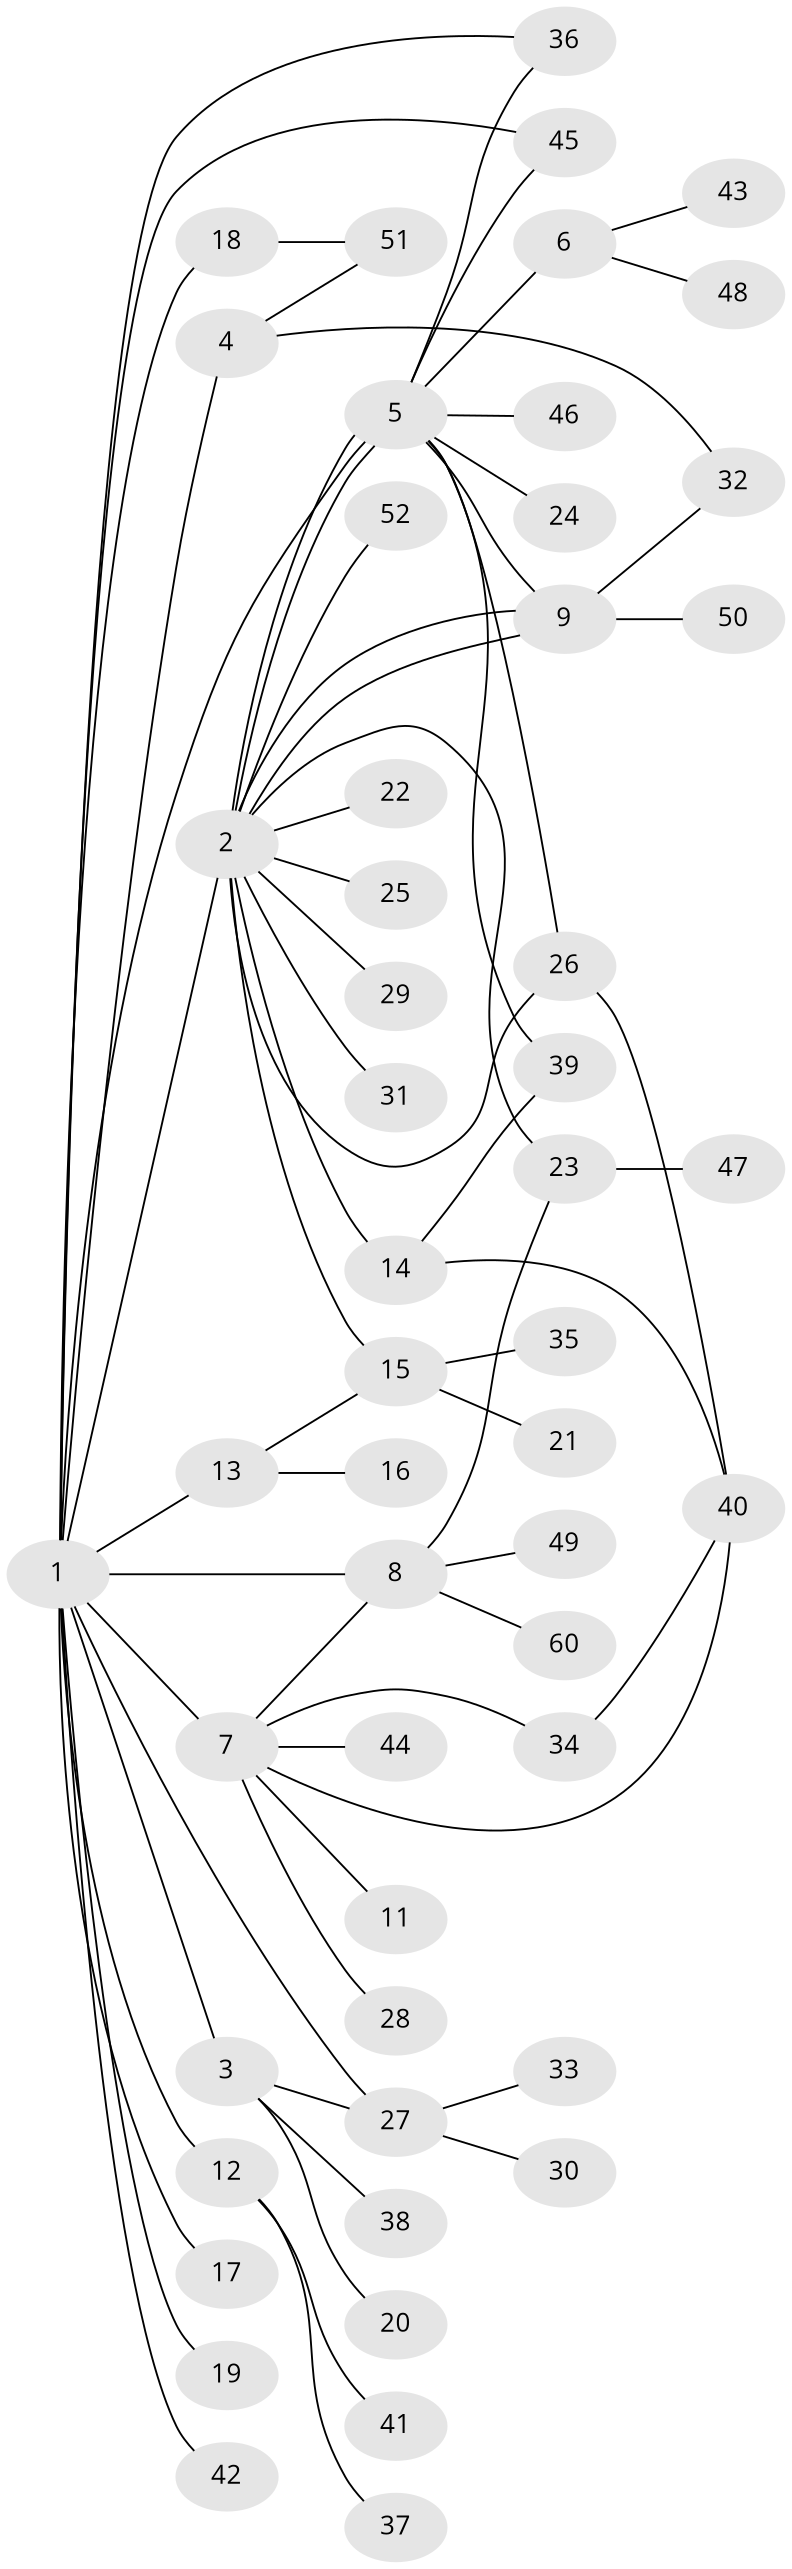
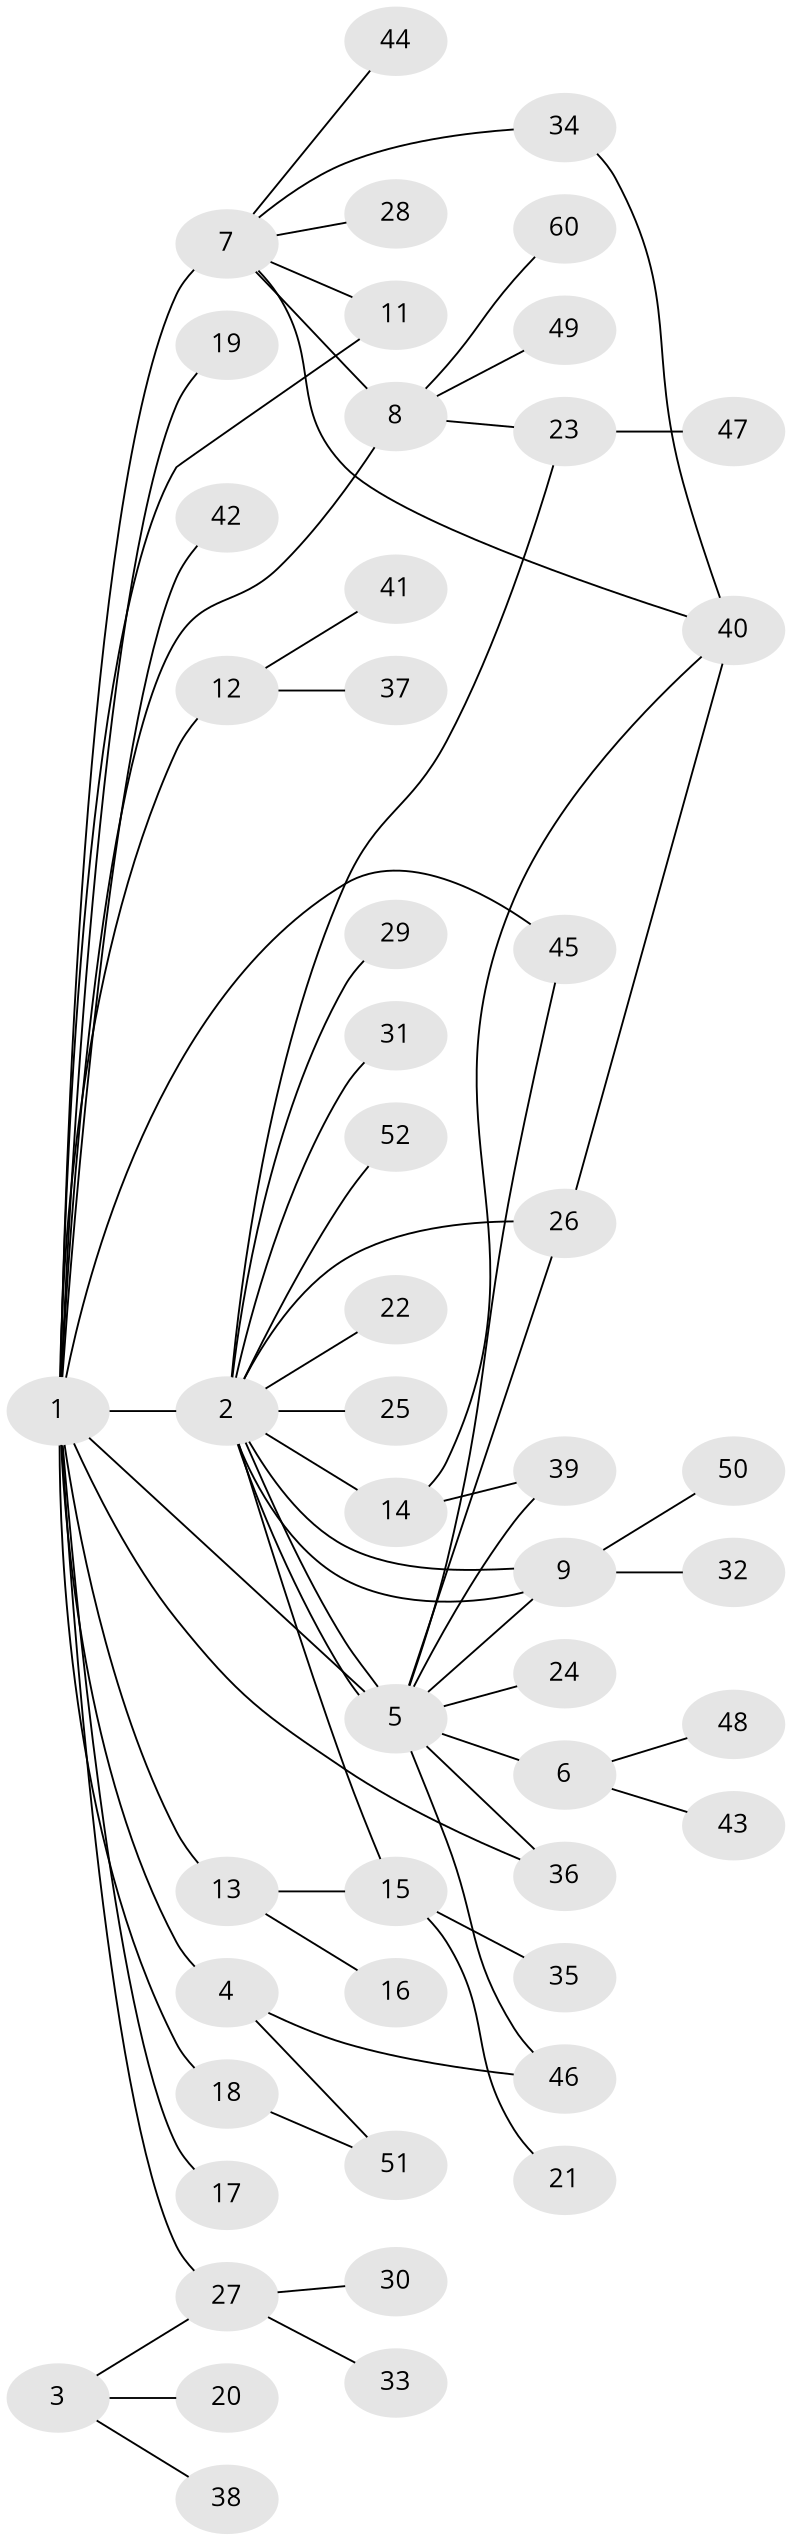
edge "4" -- "32": now "4" -- "46"
edge "1" -- "3": now "1" -- "11"
